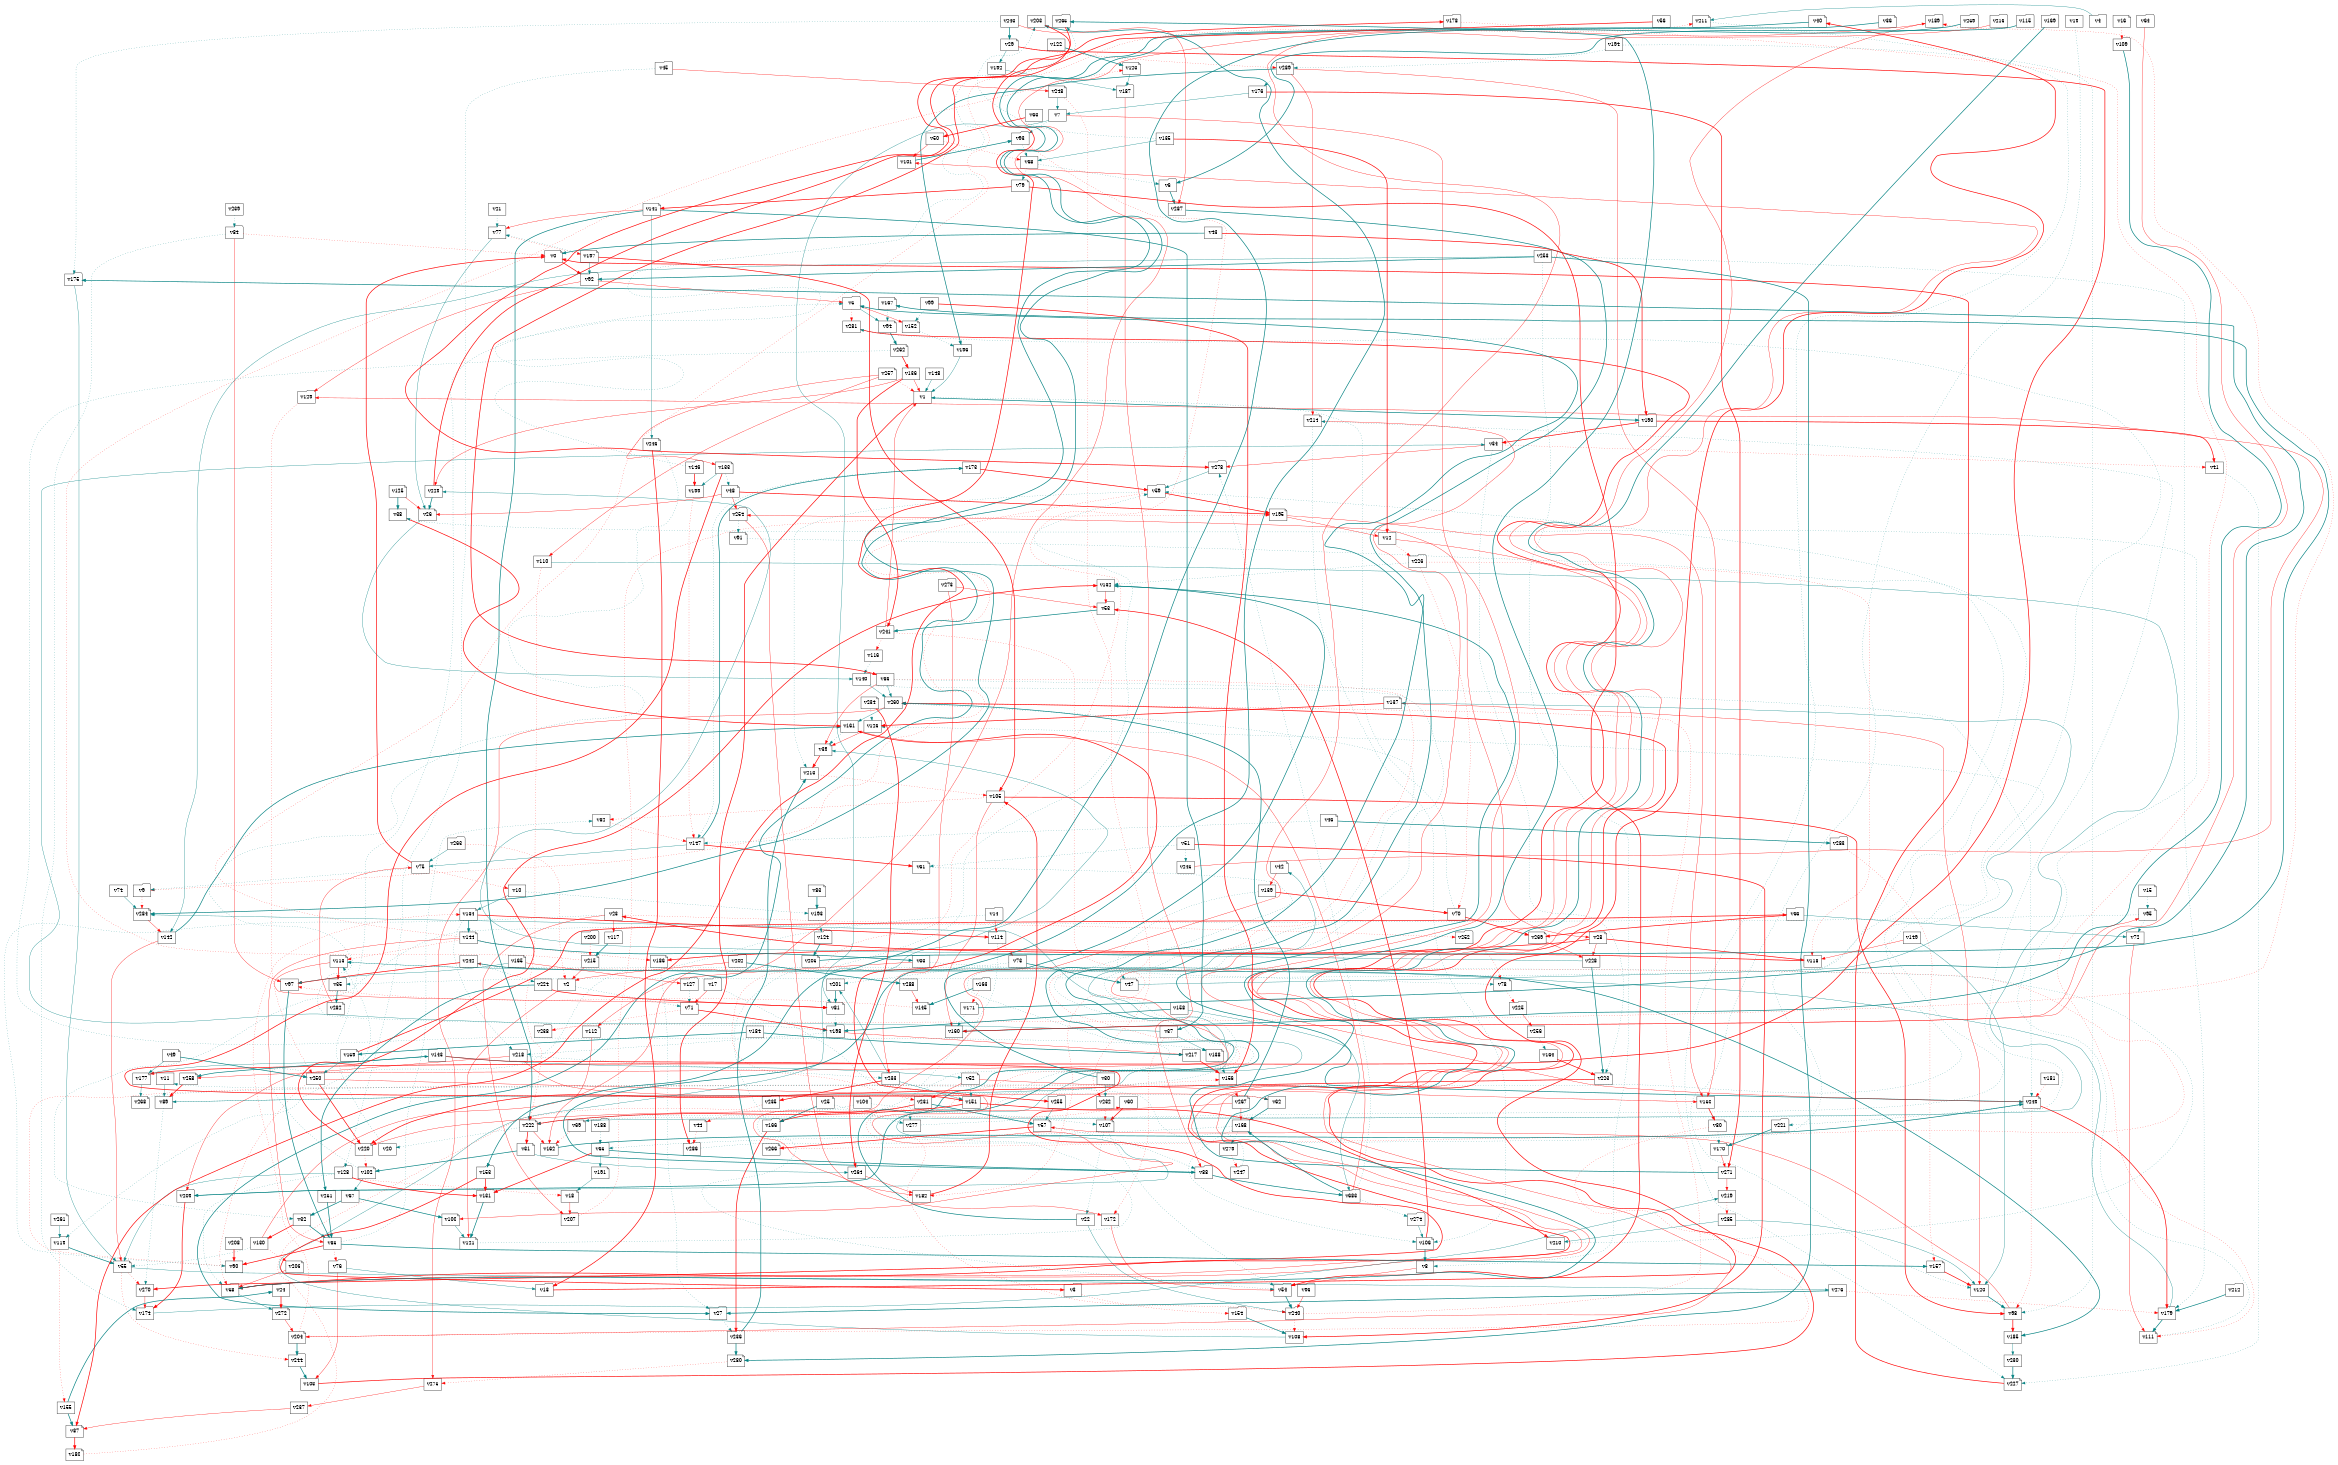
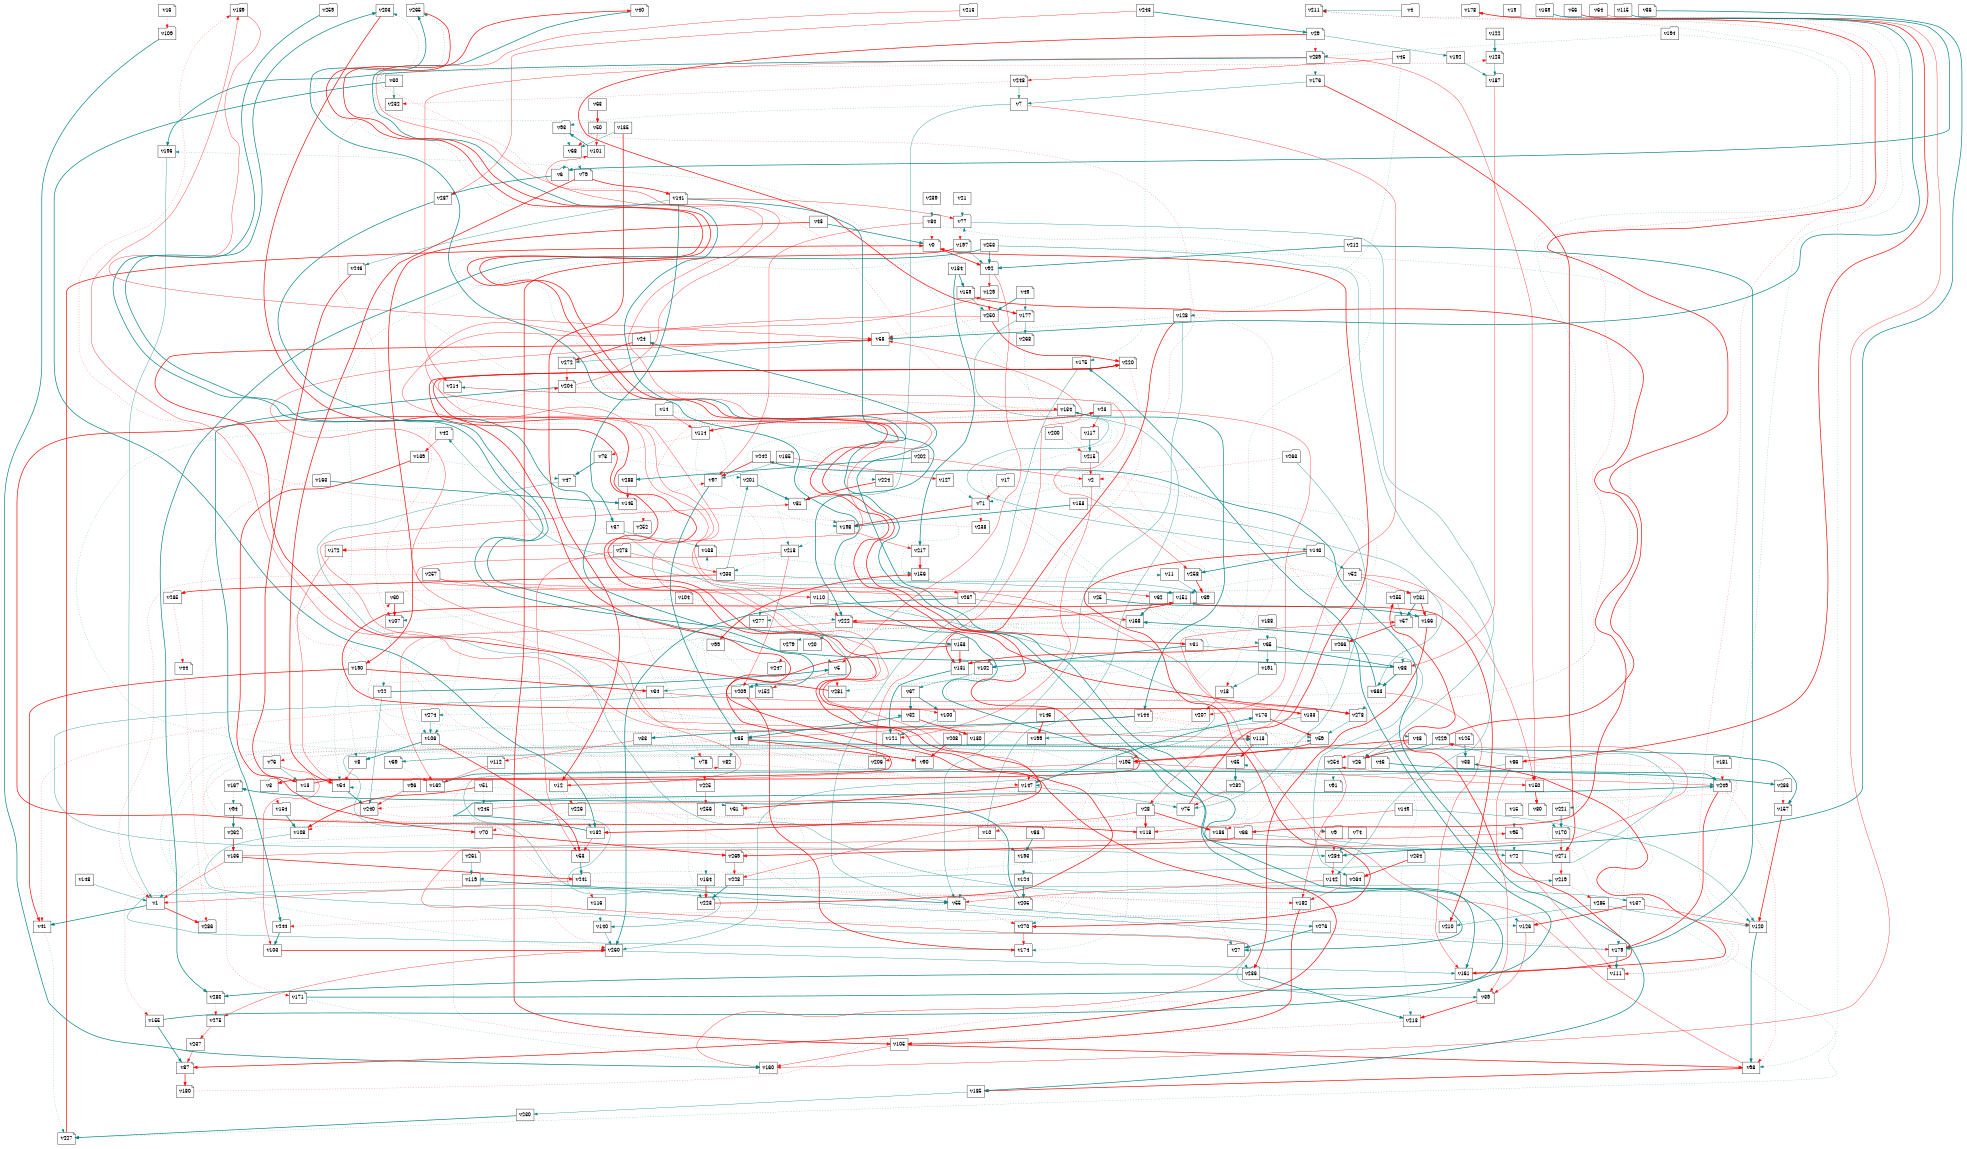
edge "v212" -> "v92": added
edge "v5" -> "v94": removed
edge "v1" -> "v190": now "v1" -> "v41"
edge "v99" -> "v156": reversed
node "v251": removed
